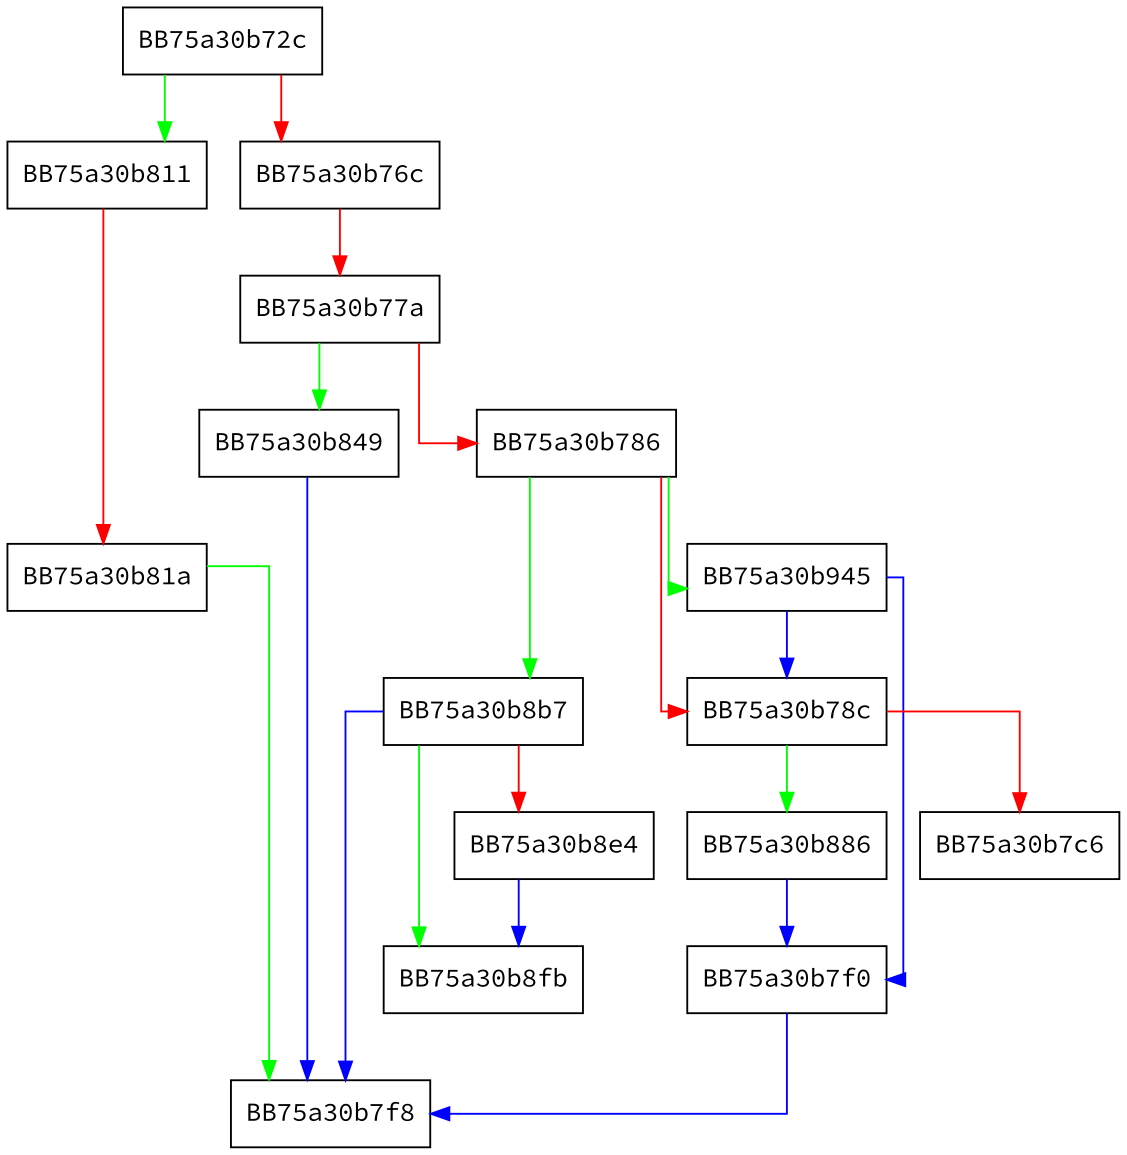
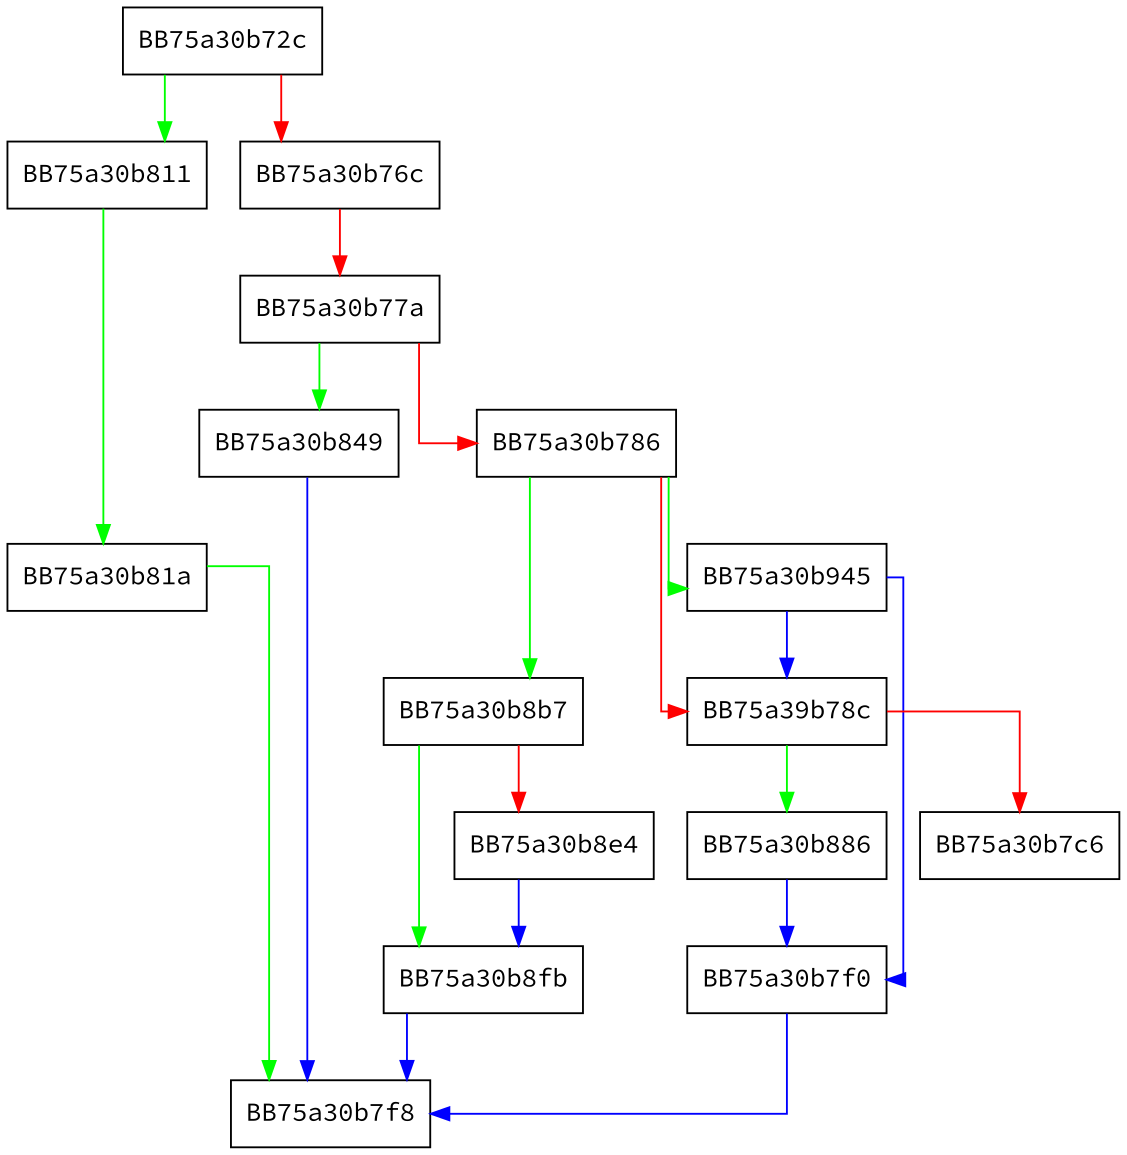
edge "BB75a30b811" -> "BB75a30b81a": color red -> green
node "BB75a30b78c": label "BB75a30b78c" -> "BB75a39b78c"
edge "BB75a30b8b7" -> "BB75a30b7f8": now "BB75a30b8fb" -> "BB75a30b7f8"
